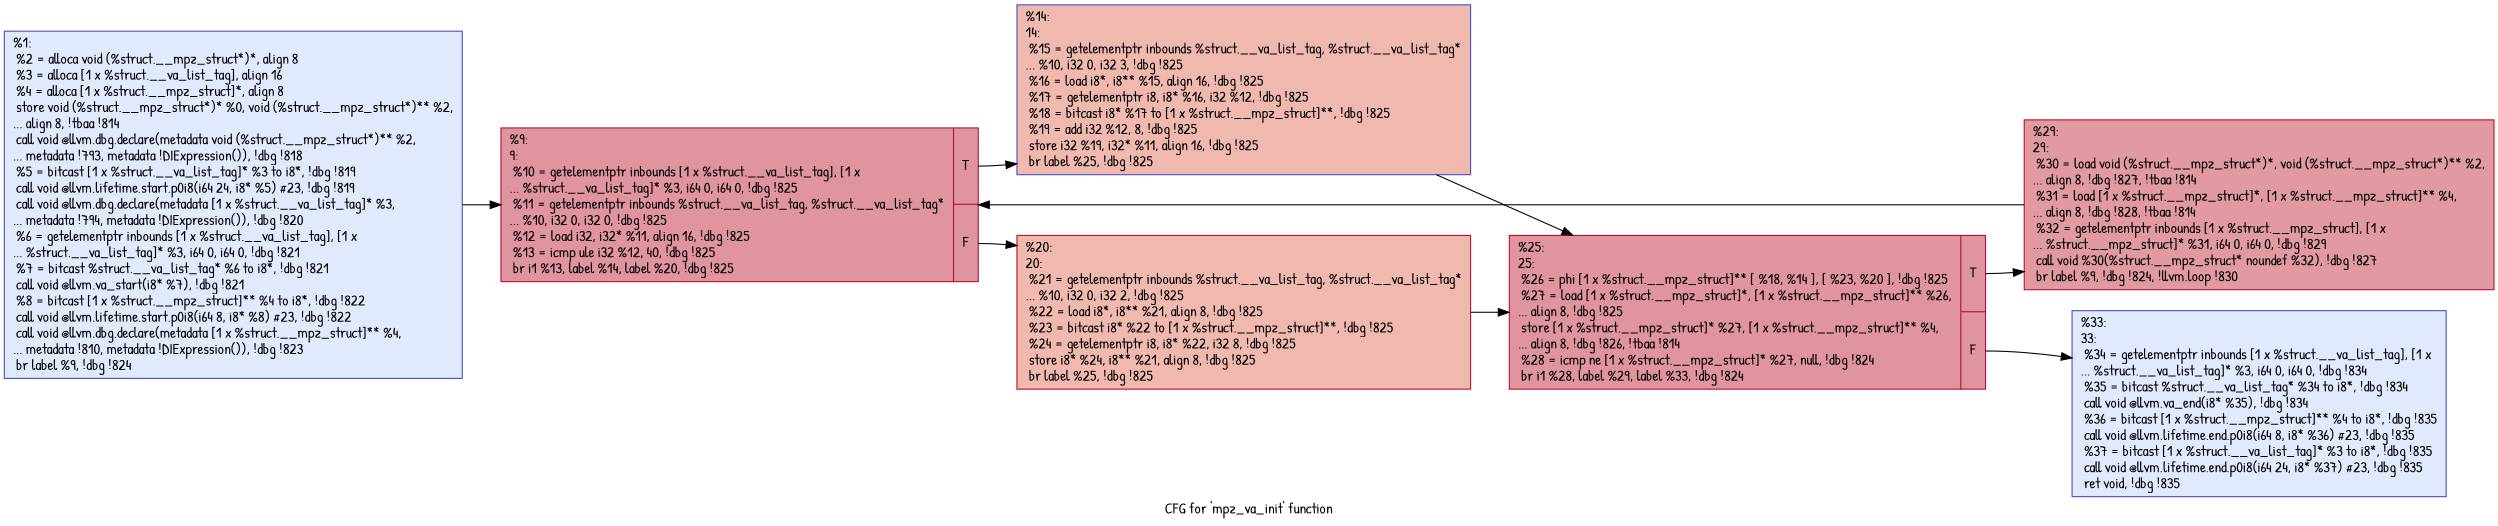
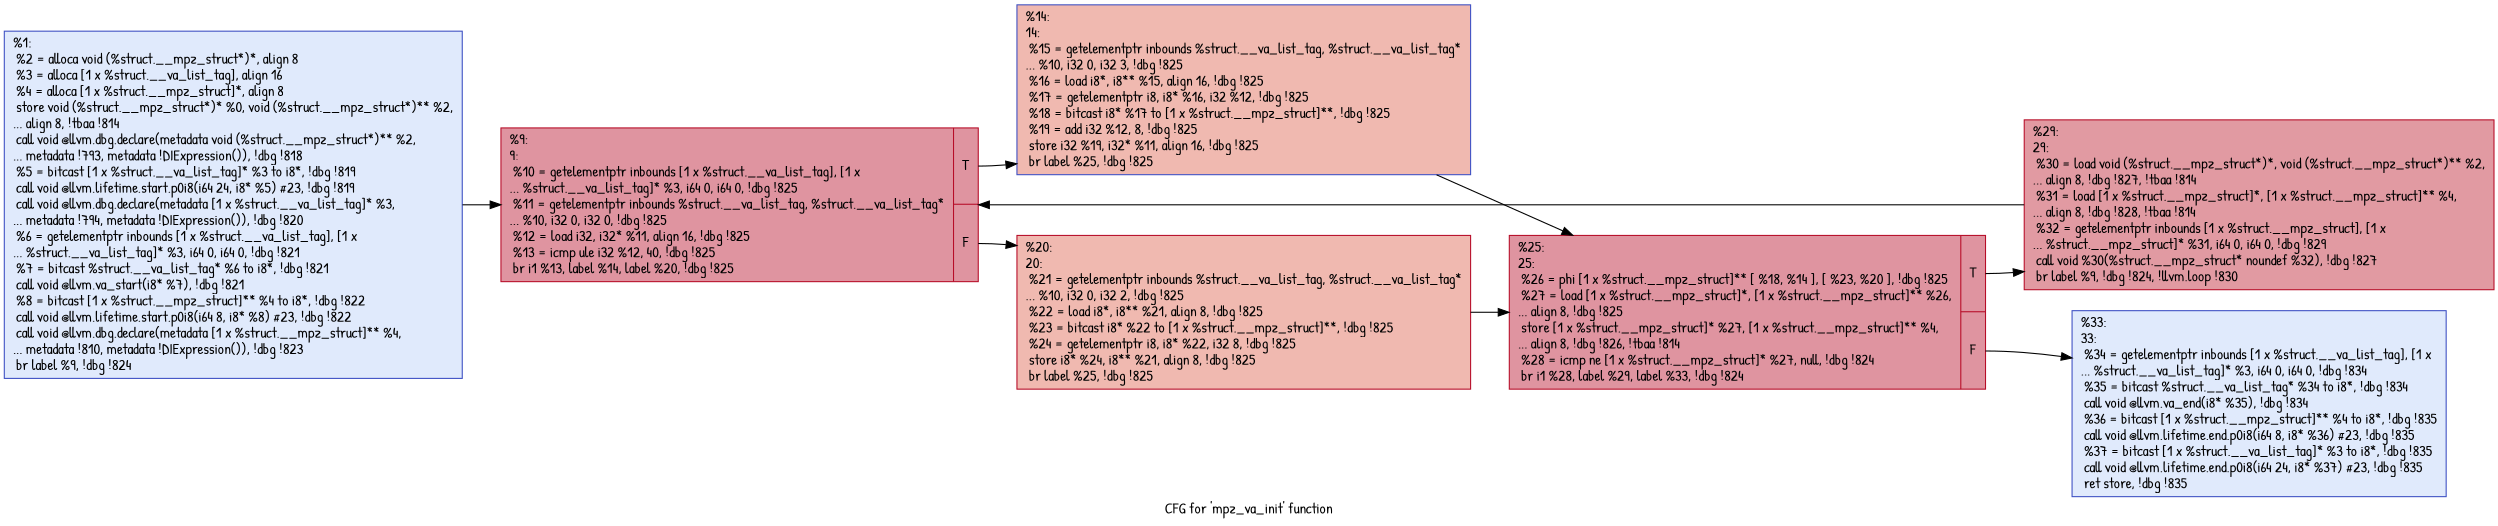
node "%33:": text "ret void, !dbg !835" -> "ret store, !dbg !835"
